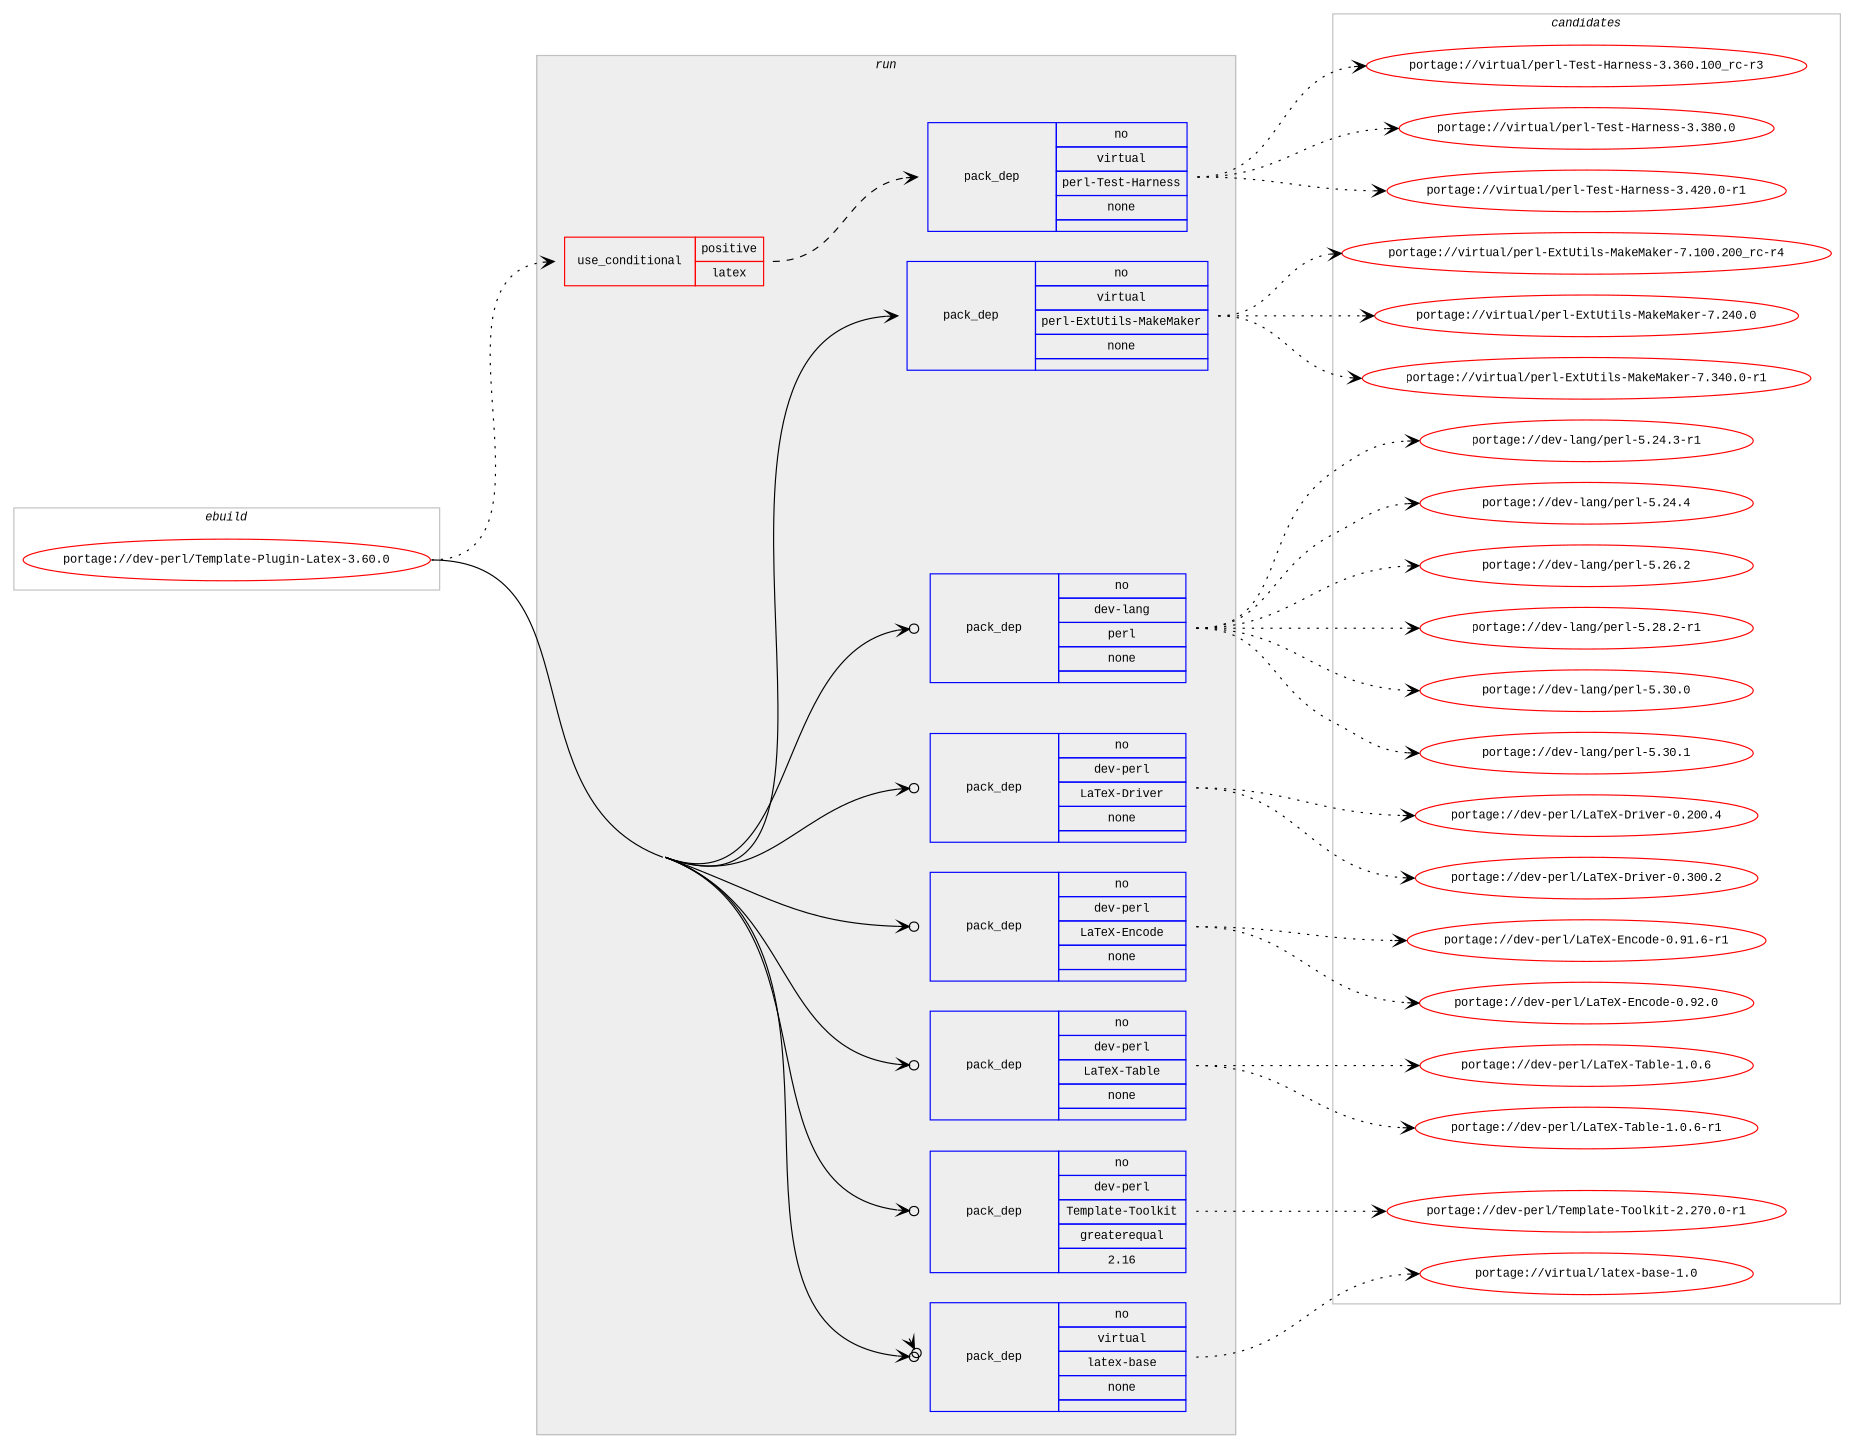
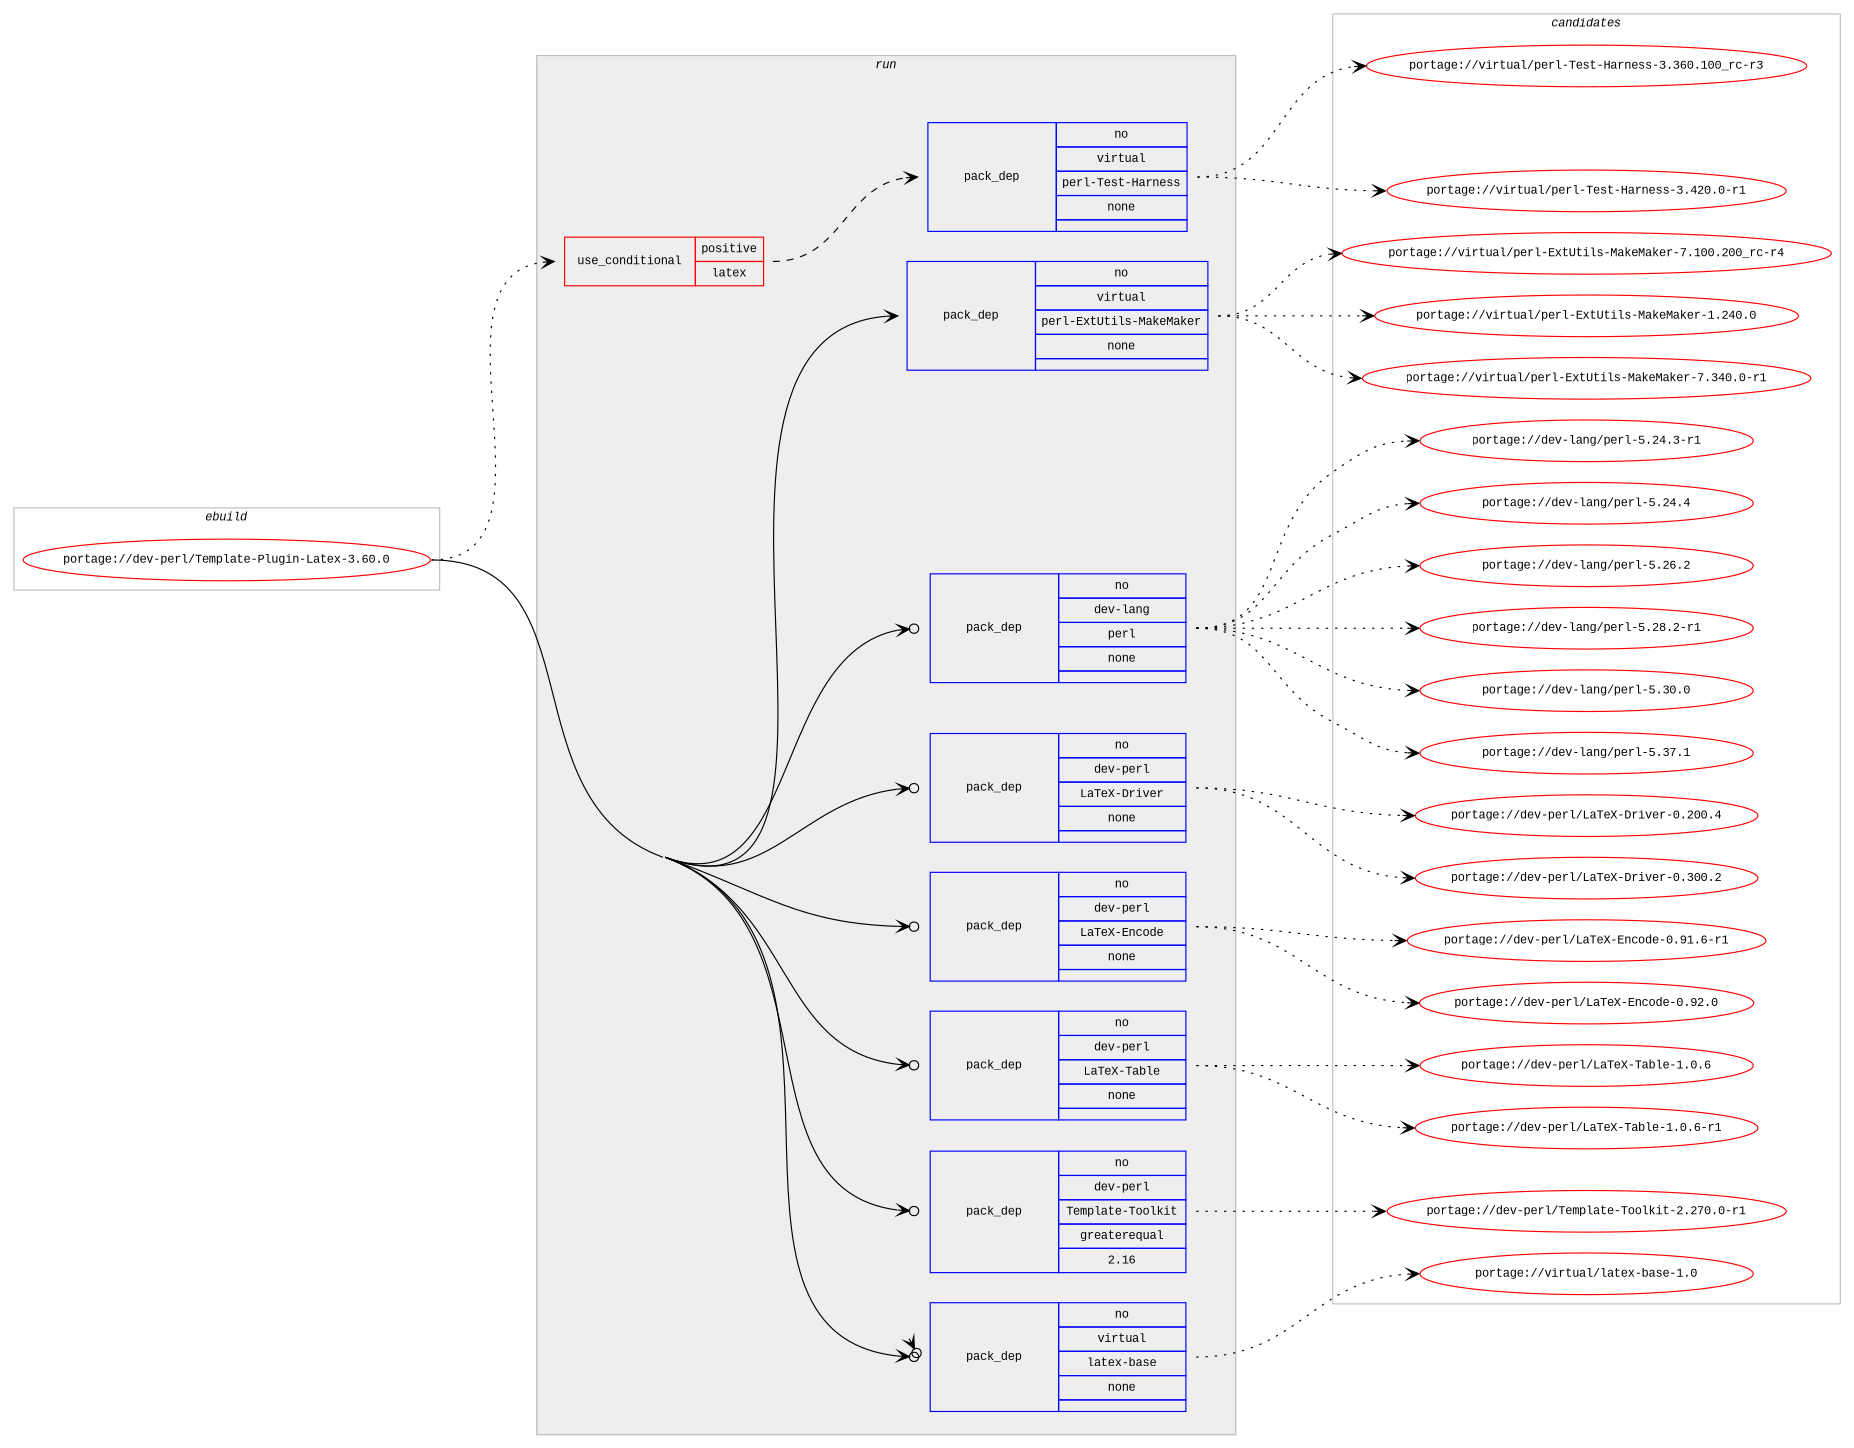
node "portage://virtual/perl-Test-Harness-3.380.0": removed
node "portage://virtual/perl-ExtUtils-MakeMaker-7.240.0": label "portage://virtual/perl-ExtUtils-MakeMaker-7.240.0" -> "portage://virtual/perl-ExtUtils-MakeMaker-1.240.0"
node "portage://dev-lang/perl-5.30.1": label "portage://dev-lang/perl-5.30.1" -> "portage://dev-lang/perl-5.37.1"
